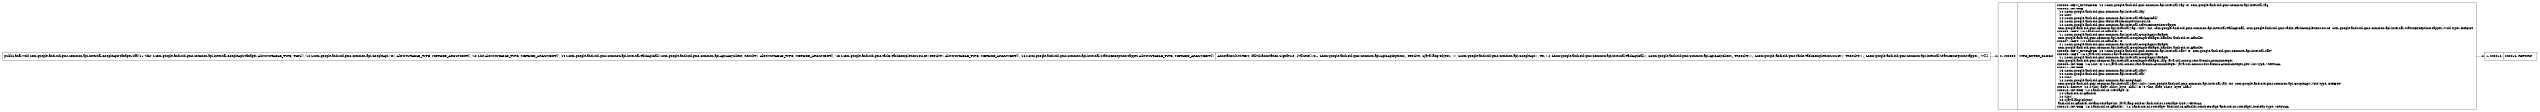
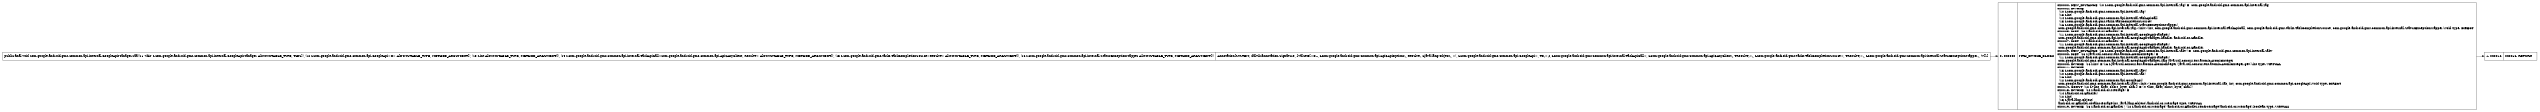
node "0: 0x0000": text "MTH_ENTER_BLOCK" -> "MTH_INVOKE_BLOCK"
